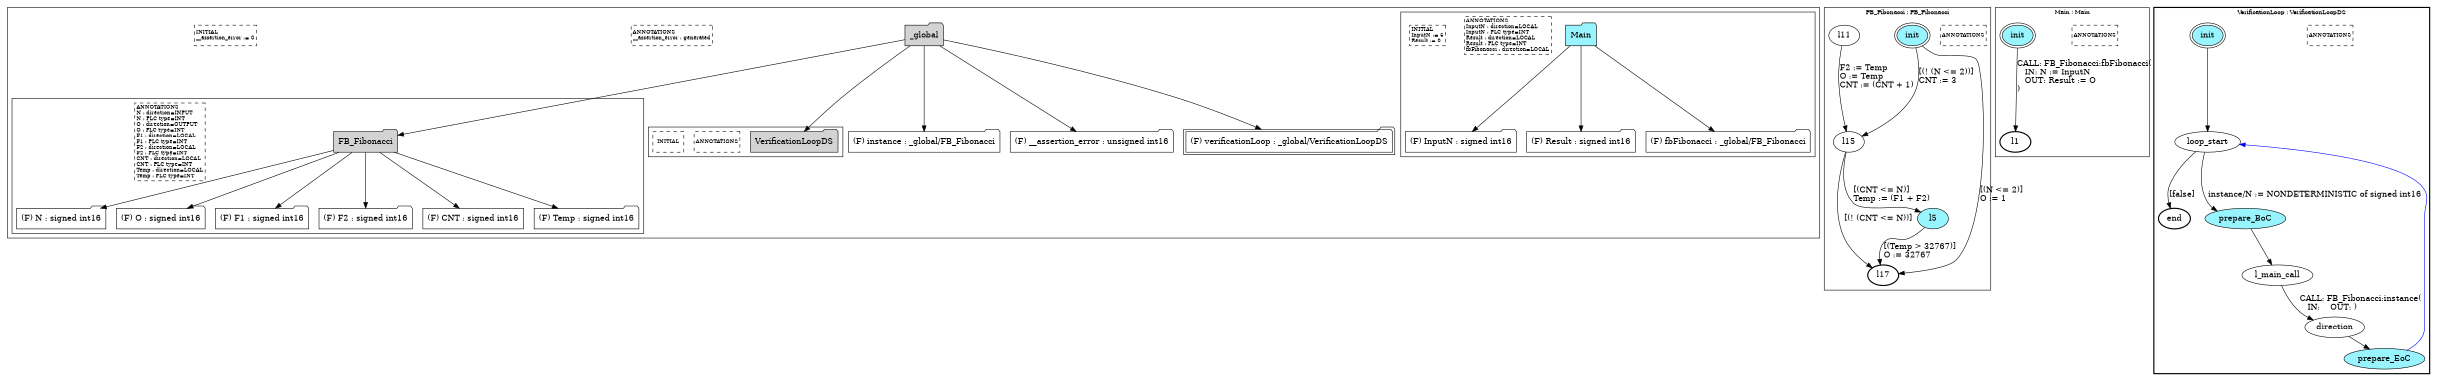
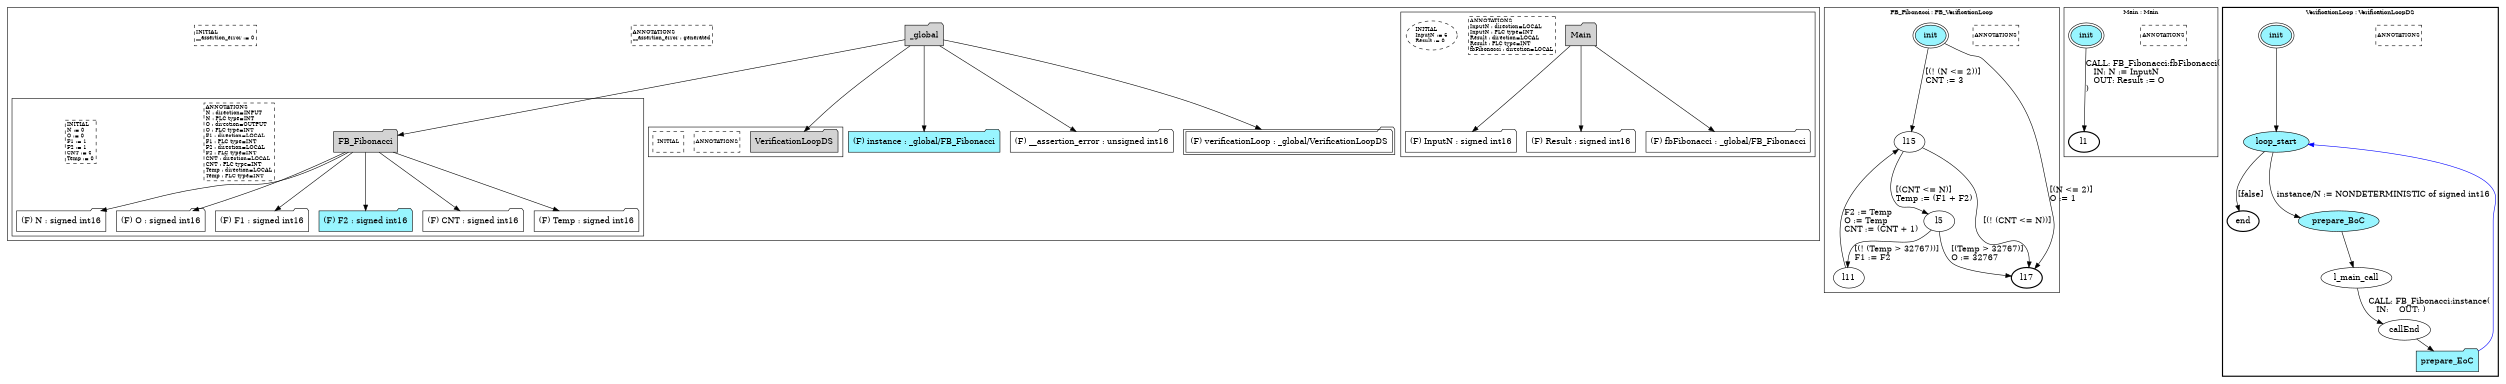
cluster "FB_Fibonacci : FB_Fibonacci": label "FB_Fibonacci : FB_Fibonacci" -> "FB_Fibonacci : FB_VerificationLoop"
node "INITIAL InputN := 5 Result := 0": shape box -> ellipse
node "Main": fillcolor cadetblue1 -> lightgrey
node "INITIAL N := 0 O := 0 F1 := 1 F2 := 1 CNT := 0 Temp := 0": added
node "(F) instance : _global/FB_Fibonacci": fillcolor white -> cadetblue1
node "loop_start": fillcolor white -> cadetblue1
node "(F) F2 : signed int16": fillcolor white -> cadetblue1
node "(F) CNT : signed int16": shape box -> folder
node "l5": fillcolor cadetblue1 -> white
edge "l5" -> "l11": added, label "[(! (Temp > 32767))] F1 := F2"
node "direction": label "direction" -> "callEnd"
node "prepare_EoC": shape ellipse -> folder
